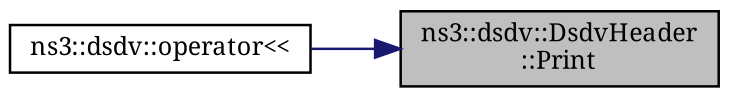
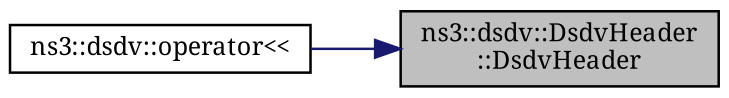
node "ns3::dsdv::DsdvHeader ::Print": label "ns3::dsdv::DsdvHeader ::Print" -> "ns3::dsdv::DsdvHeader ::DsdvHeader"
